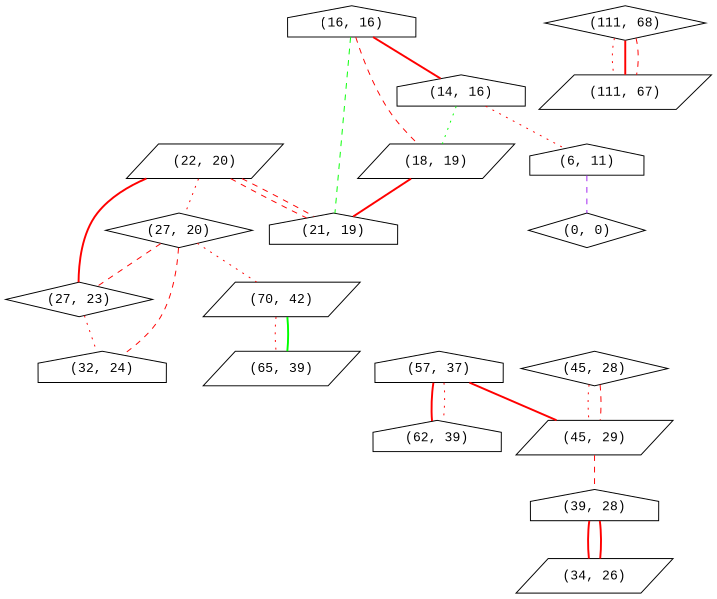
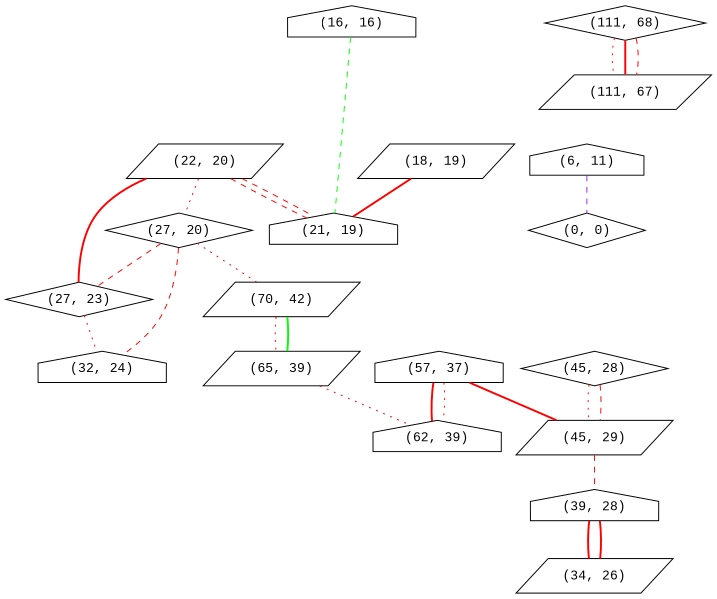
node "(14, 16)": removed
edge "(16, 16)" -- "(18, 19)": removed
edge "(65, 39)" -- "(62, 39)": added
